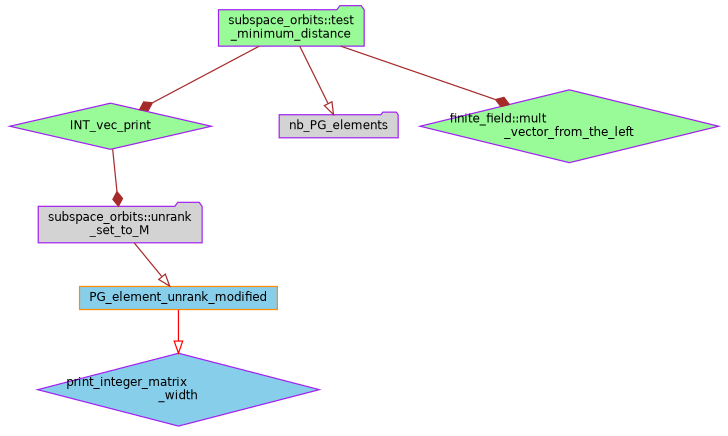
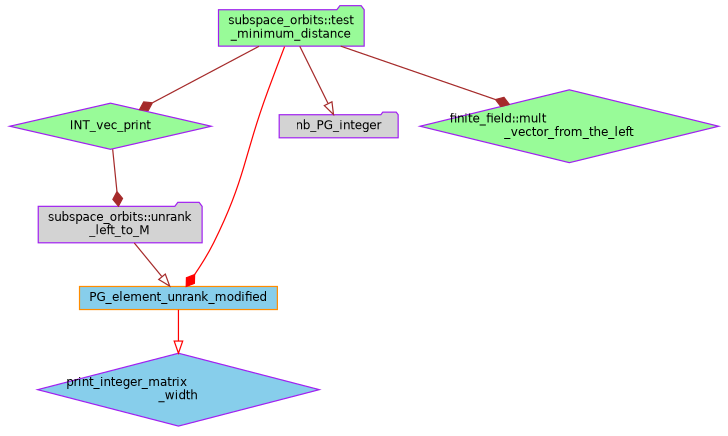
node "nb_PG_elements": label "nb_PG_elements" -> "nb_PG_integer"
edge "subspace_orbits::test _minimum_distance" -> "PG_element_unrank_modified": added
node "subspace_orbits::unrank _set_to_M": label "subspace_orbits::unrank _set_to_M" -> "subspace_orbits::unrank _left_to_M"
